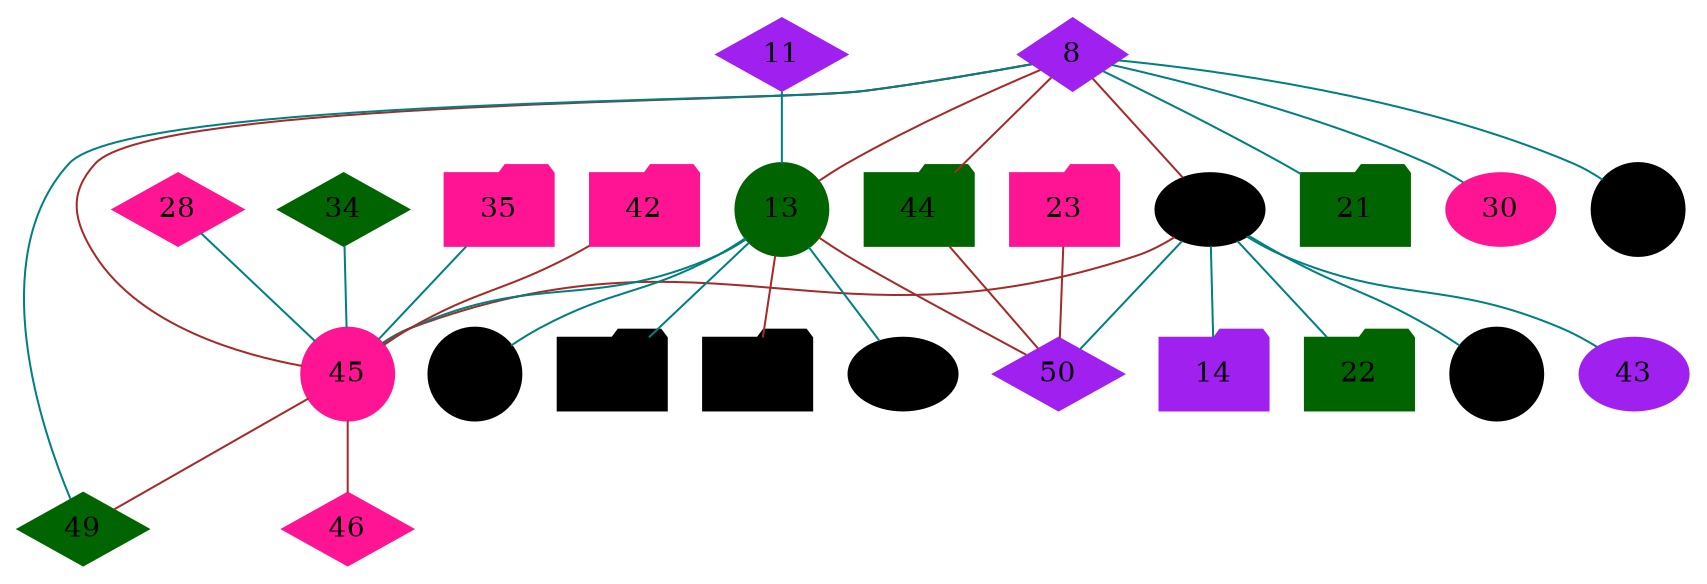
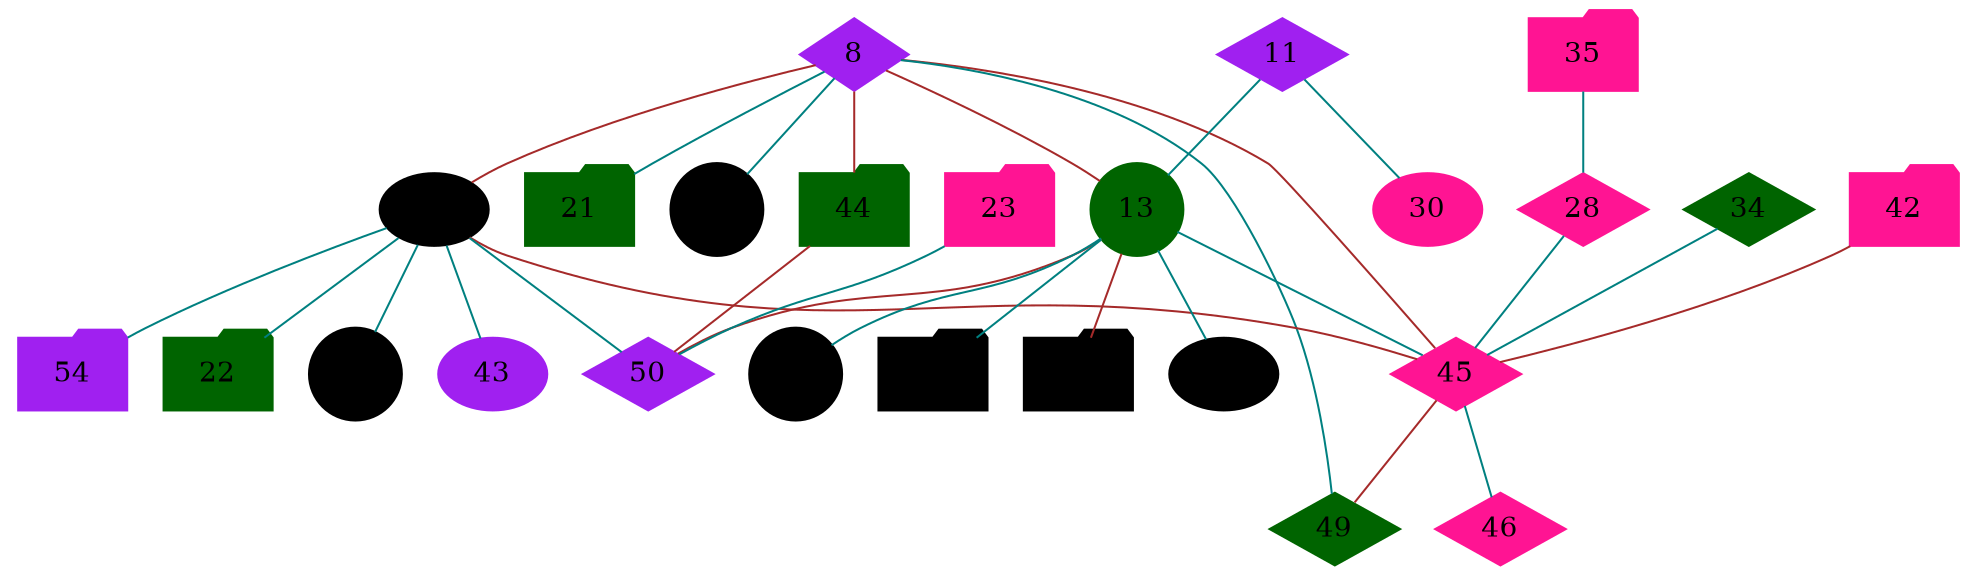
edge "8" -- "30": now "11" -- "30"
edge "23" -- "50": color brown -> teal
edge "35" -- "45": now "35" -- "28"
node "45": shape circle -> diamond
node "14": label "14" -> "54"
edge "45" -- "46": color brown -> teal
